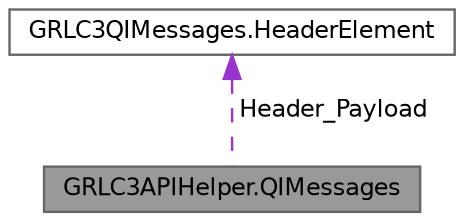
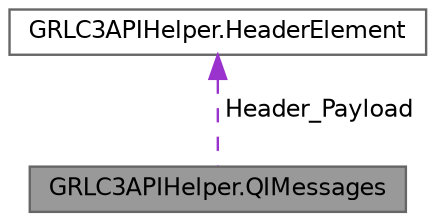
node "GRLC3QIMessages.HeaderElement": label "GRLC3QIMessages.HeaderElement" -> "GRLC3APIHelper.HeaderElement"
